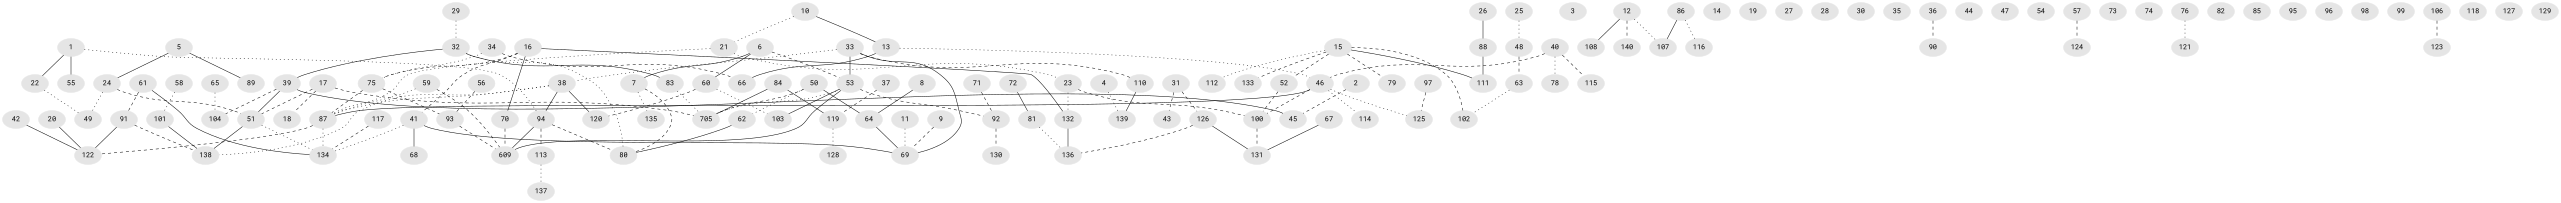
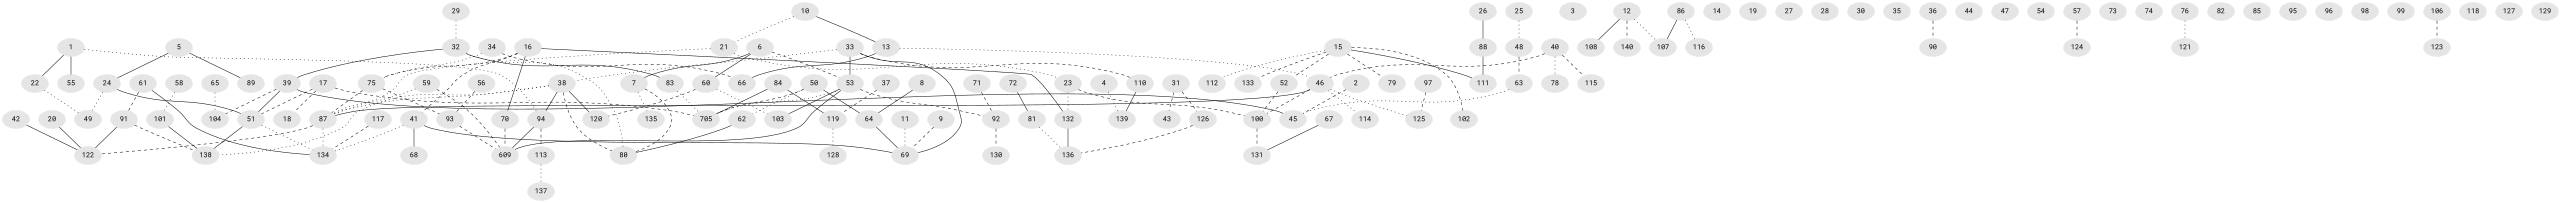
edge "24" -- "51": style dashed -> solid
edge "63" -- "102": now "63" -- "45"
edge "94" -- "80": now "38" -- "80"
edge "126" -- "131": removed
